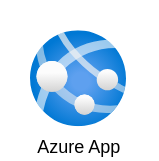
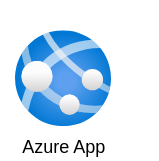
node "Azure App": moved (79, 79) -> (64, 79)
